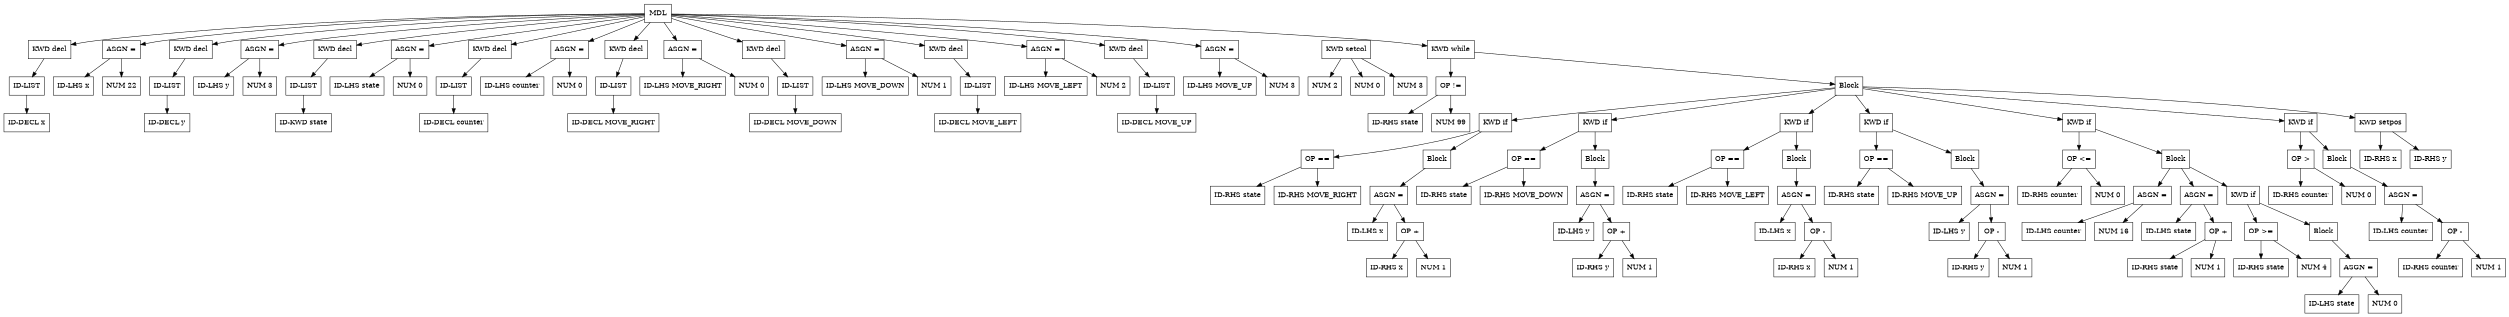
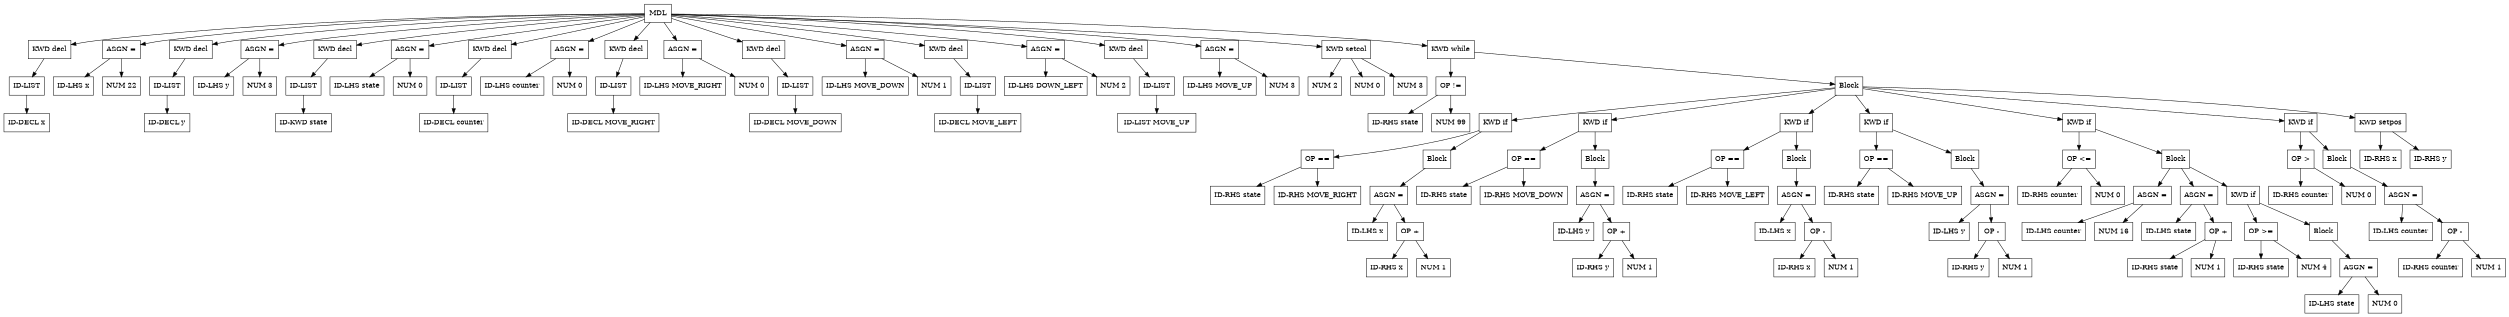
edge "MDL" -> "KWD setcol": added
node "ID-LHS MOVE_LEFT": label "ID-LHS MOVE_LEFT" -> "ID-LHS DOWN_LEFT"
node "ID-DECL MOVE_UP": label "ID-DECL MOVE_UP" -> "ID-LIST MOVE_UP"
